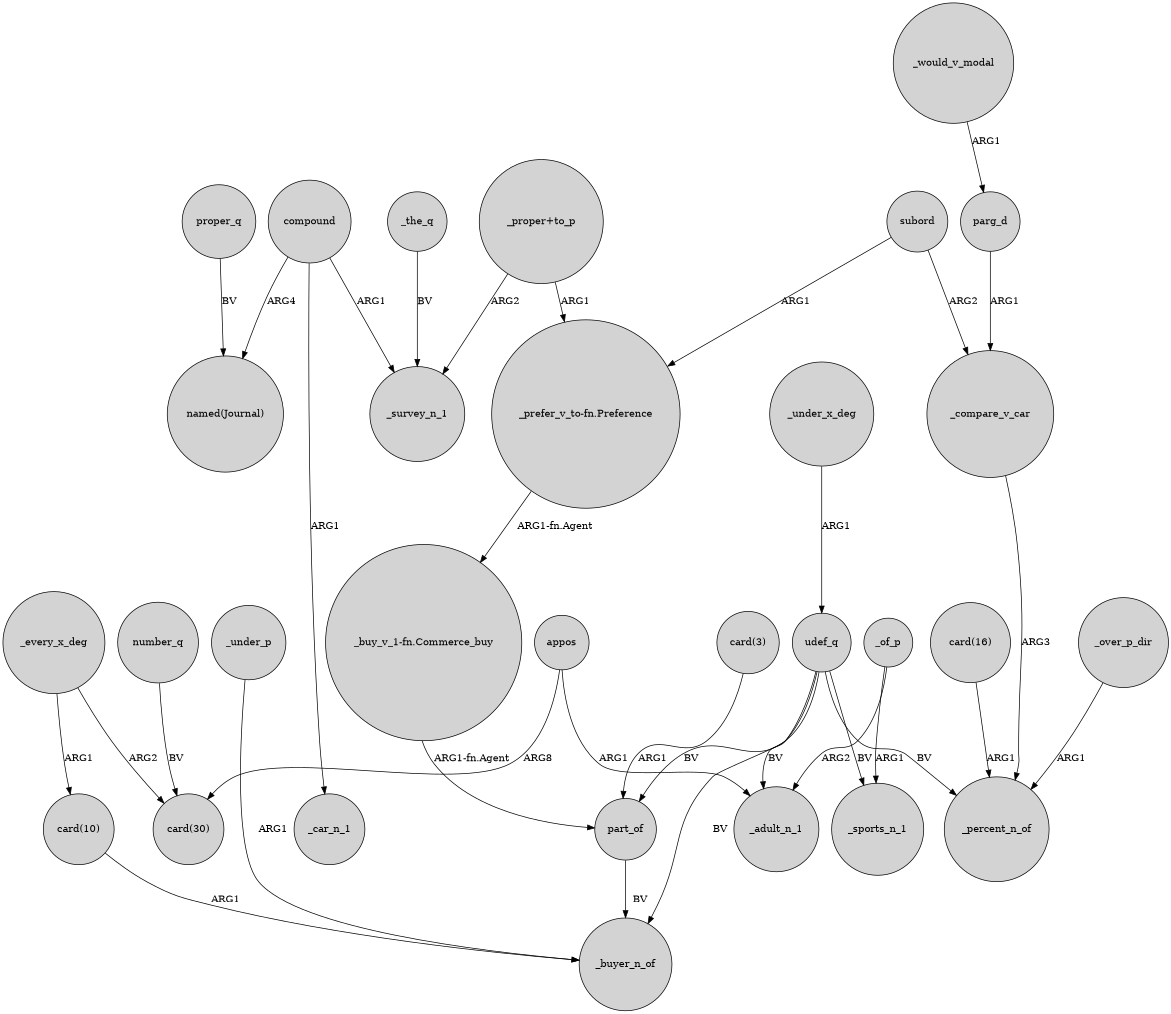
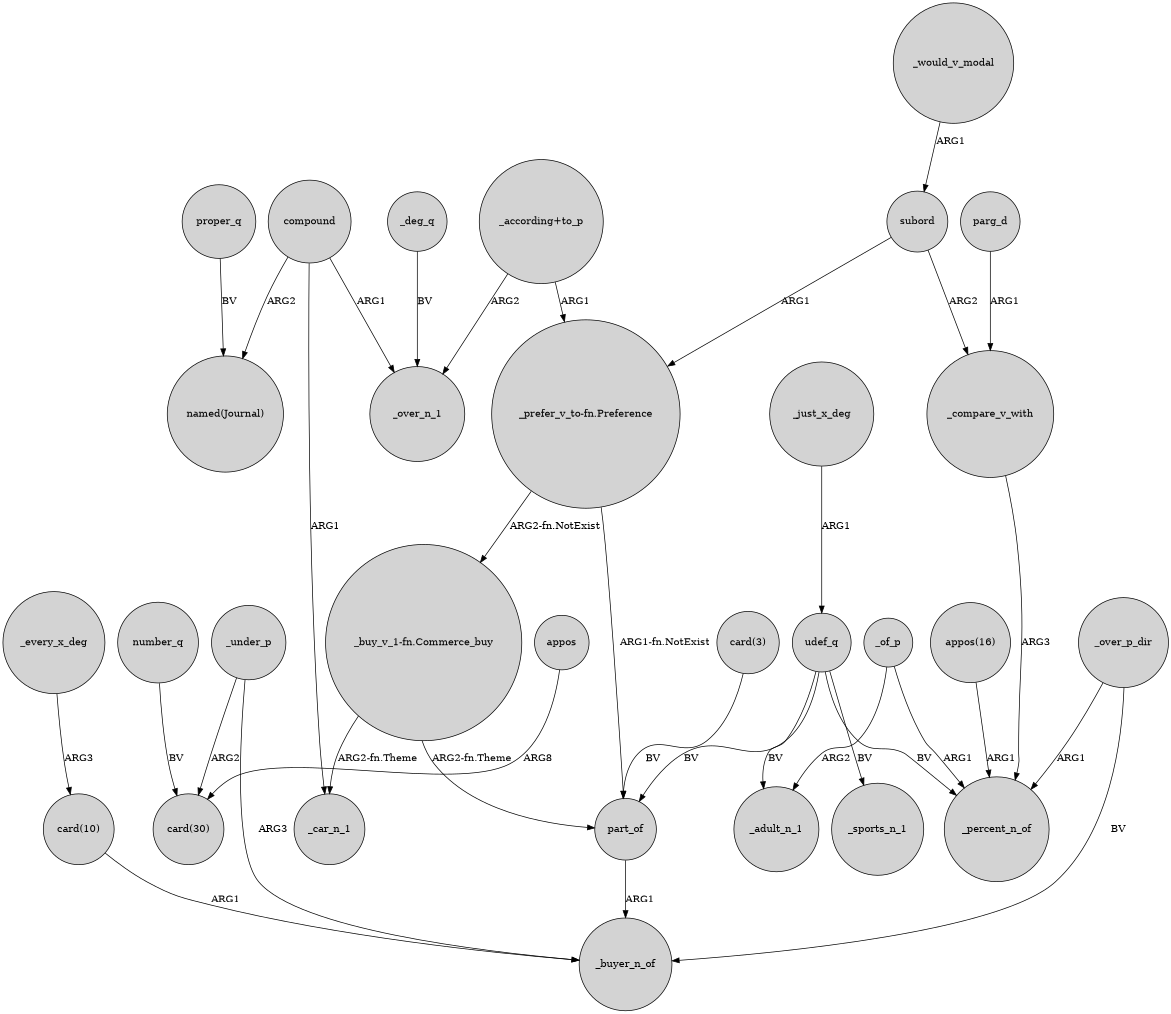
edge "_would_v_modal" -> "parg_d": now "_would_v_modal" -> "subord"
node "_the_q": label "_the_q" -> "_deg_q"
node "_proper+to_p": label "_proper+to_p" -> "_according+to_p"
edge "compound" -> "named(Journal)": label "ARG4" -> "ARG2"
node "_survey_n_1": label "_survey_n_1" -> "_over_n_1"
node "_under_x_deg": label "_under_x_deg" -> "_just_x_deg"
node "_compare_v_car": label "_compare_v_car" -> "_compare_v_with"
edge "_prefer_v_to-fn.Preference" -> "_buy_v_1-fn.Commerce_buy": label "ARG1-fn.Agent" -> "ARG2-fn.NotExist"
node "card(16)": label "card(16)" -> "appos(16)"
edge "_prefer_v_to-fn.Preference" -> "part_of": added, label "ARG1-fn.NotExist"
edge "_of_p" -> "_sports_n_1": now "_of_p" -> "_percent_n_of"
edge "_every_x_deg" -> "card(30)": now "_under_p" -> "card(30)"
edge "_buy_v_1-fn.Commerce_buy" -> "_car_n_1": added, label "ARG2-fn.Theme"
edge "_every_x_deg" -> "card(10)": label "ARG1" -> "ARG3"
edge "_buy_v_1-fn.Commerce_buy" -> "part_of": label "ARG1-fn.Agent" -> "ARG2-fn.Theme"
edge "card(3)" -> "part_of": label "ARG1" -> "BV"
edge "appos" -> "_adult_n_1": removed, label "ARG1"
edge "udef_q" -> "_buyer_n_of": now "_over_p_dir" -> "_buyer_n_of"
edge "_under_p" -> "_buyer_n_of": label "ARG1" -> "ARG3"
edge "part_of" -> "_buyer_n_of": label "BV" -> "ARG1"
